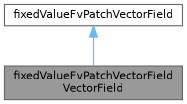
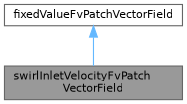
node "fixedValueFvPatchVectorField VectorField": label "fixedValueFvPatchVectorField VectorField" -> "swirlInletVelocityFvPatch VectorField"
